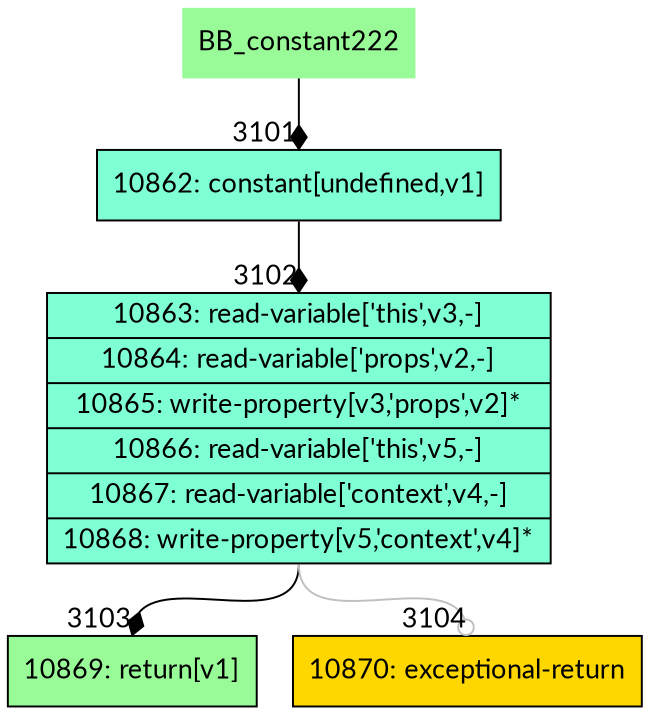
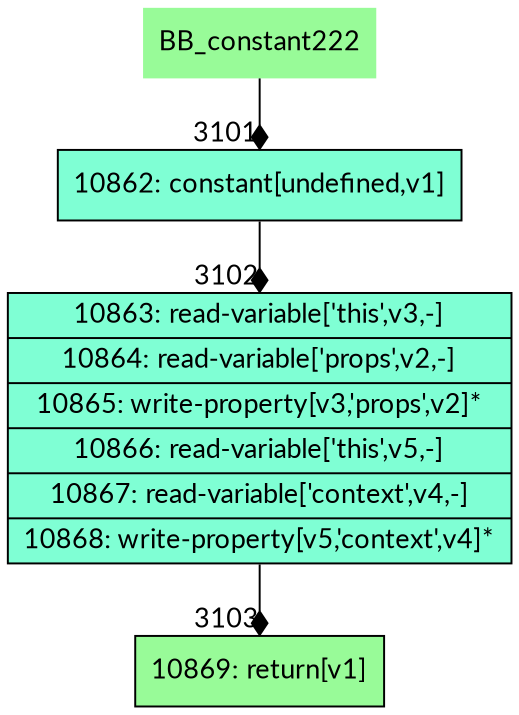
node "10870: exceptional-return": removed
